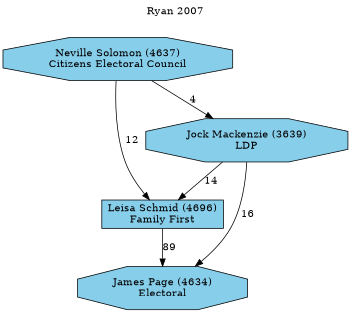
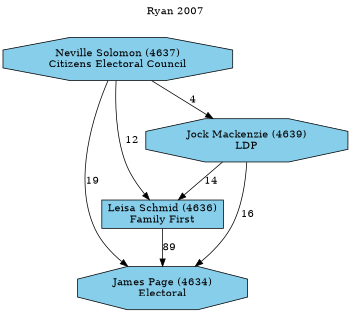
node "Jock Mackenzie (3639) LDP": label "Jock Mackenzie (3639) LDP" -> "Jock Mackenzie (4639) LDP"
edge "Neville Solomon (4637) Citizens Electoral Council" -> "James Page (4634) Electoral": added, label "19"
node "Leisa Schmid (4696) Family First": label "Leisa Schmid (4696) Family First" -> "Leisa Schmid (4636) Family First"
